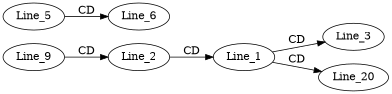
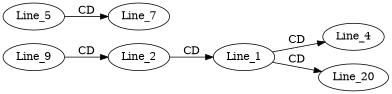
node "Line_6": label "Line_6" -> "Line_7"
node "Line_3": label "Line_3" -> "Line_4"
